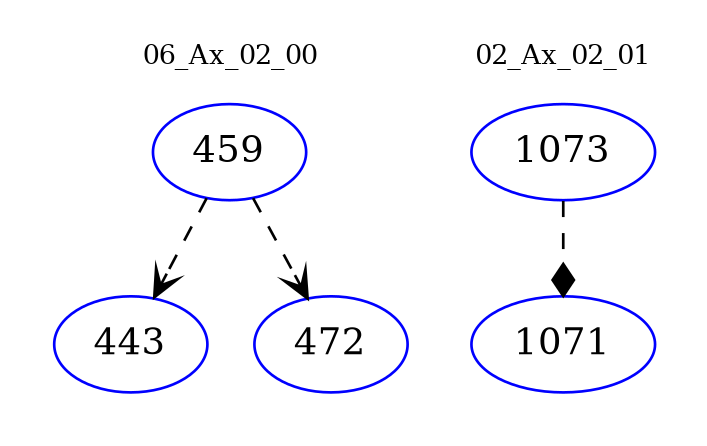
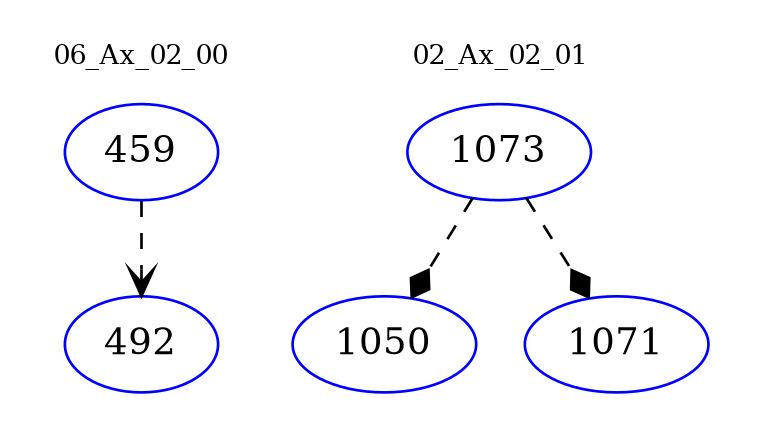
node "443": removed
node "472": label "472" -> "492"
node "1050": added
